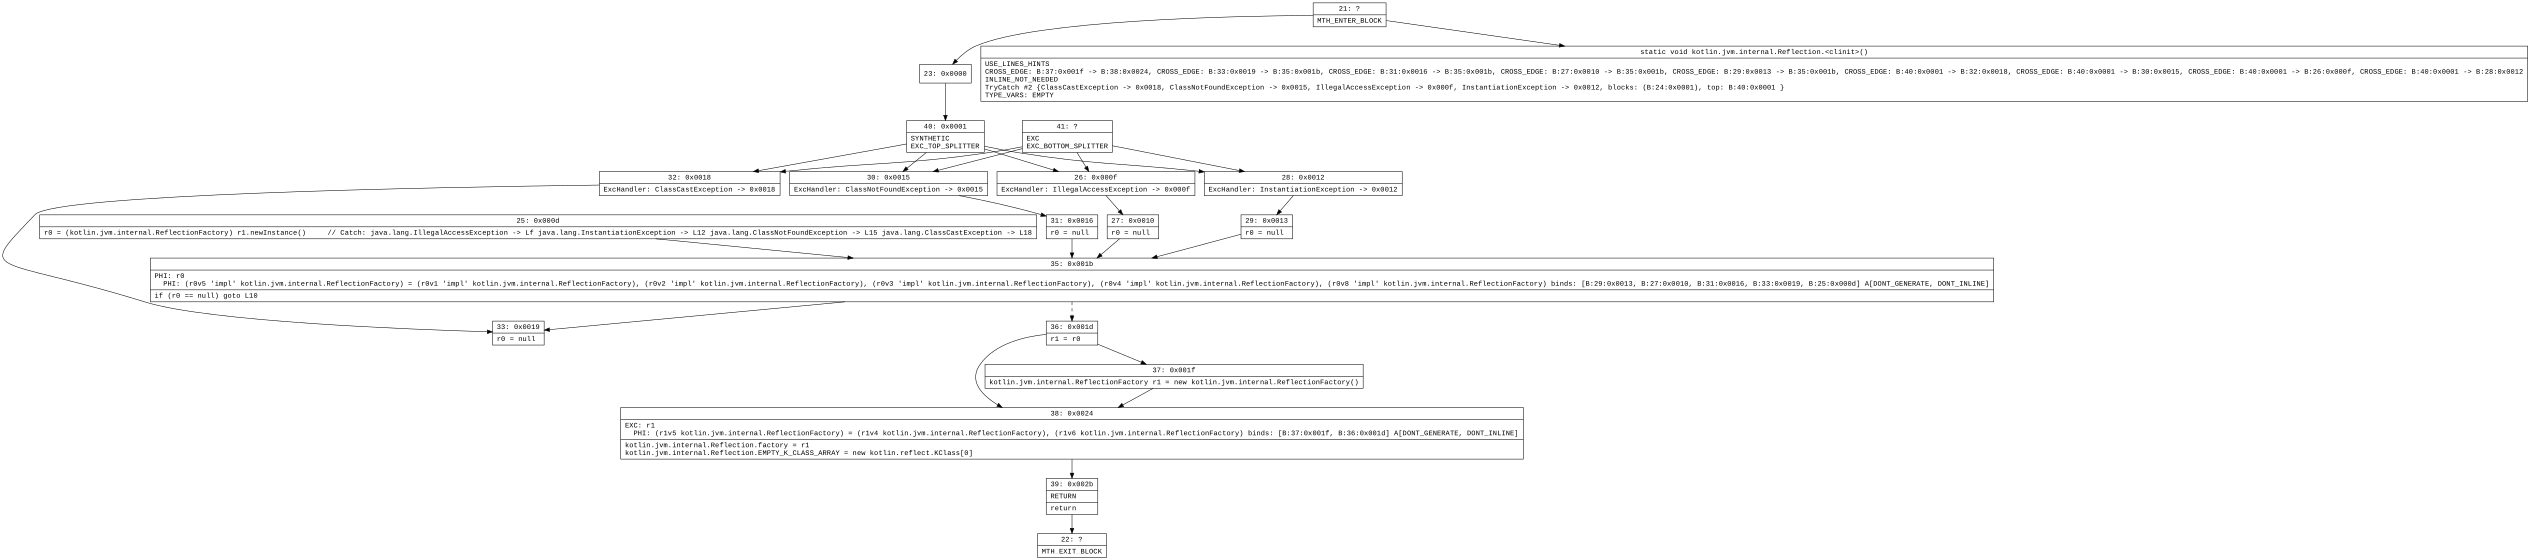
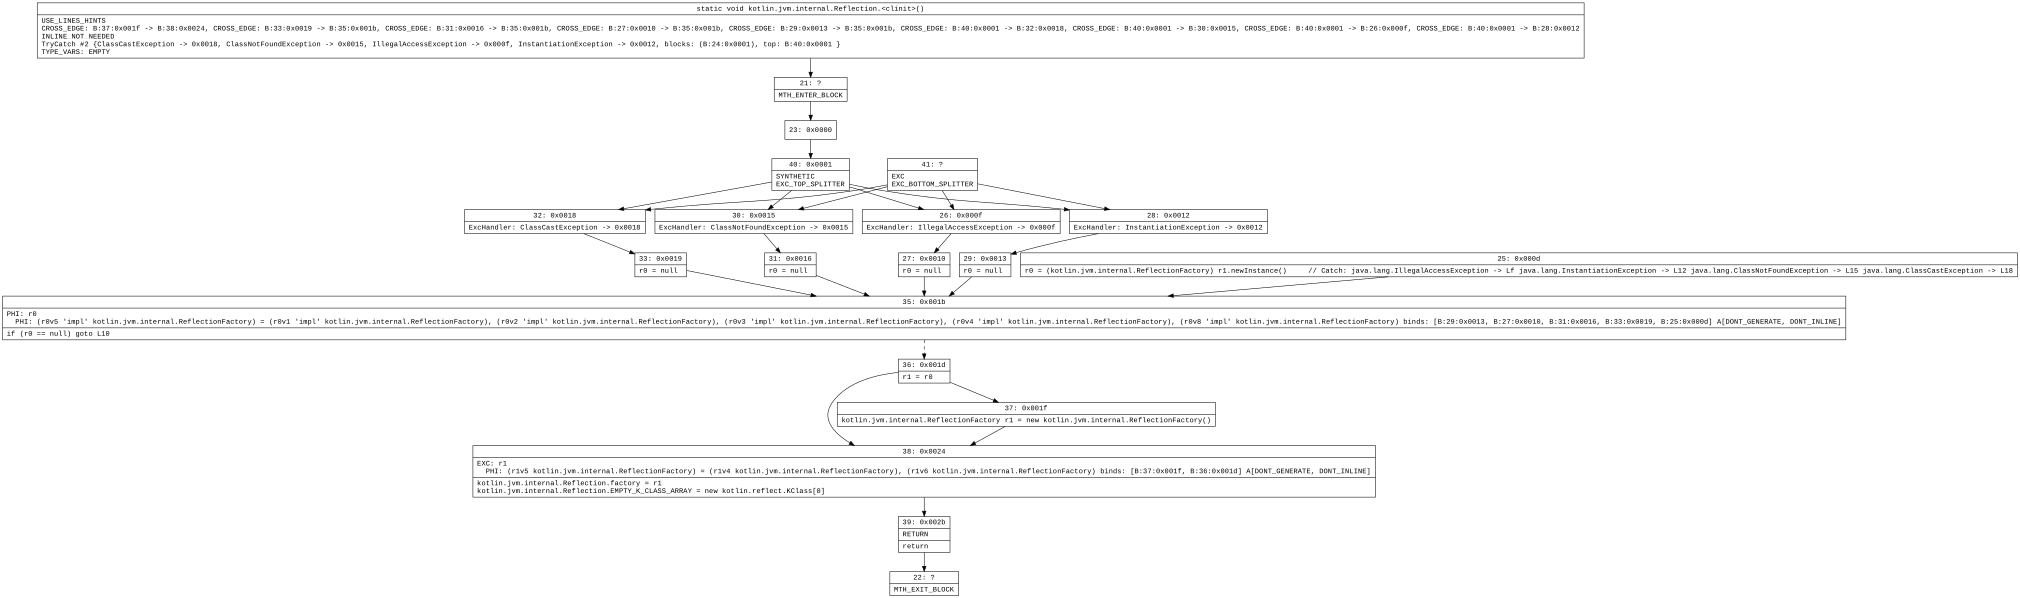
edge "21: ?" -> "static void kotlin.jvm.internal.Reflection.<clinit>()": reversed
edge "35: 0x001b" -> "33: 0x0019": reversed
